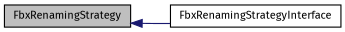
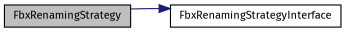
edge "FbxRenamingStrategyInterface" -> "FbxRenamingStrategy": reversed
